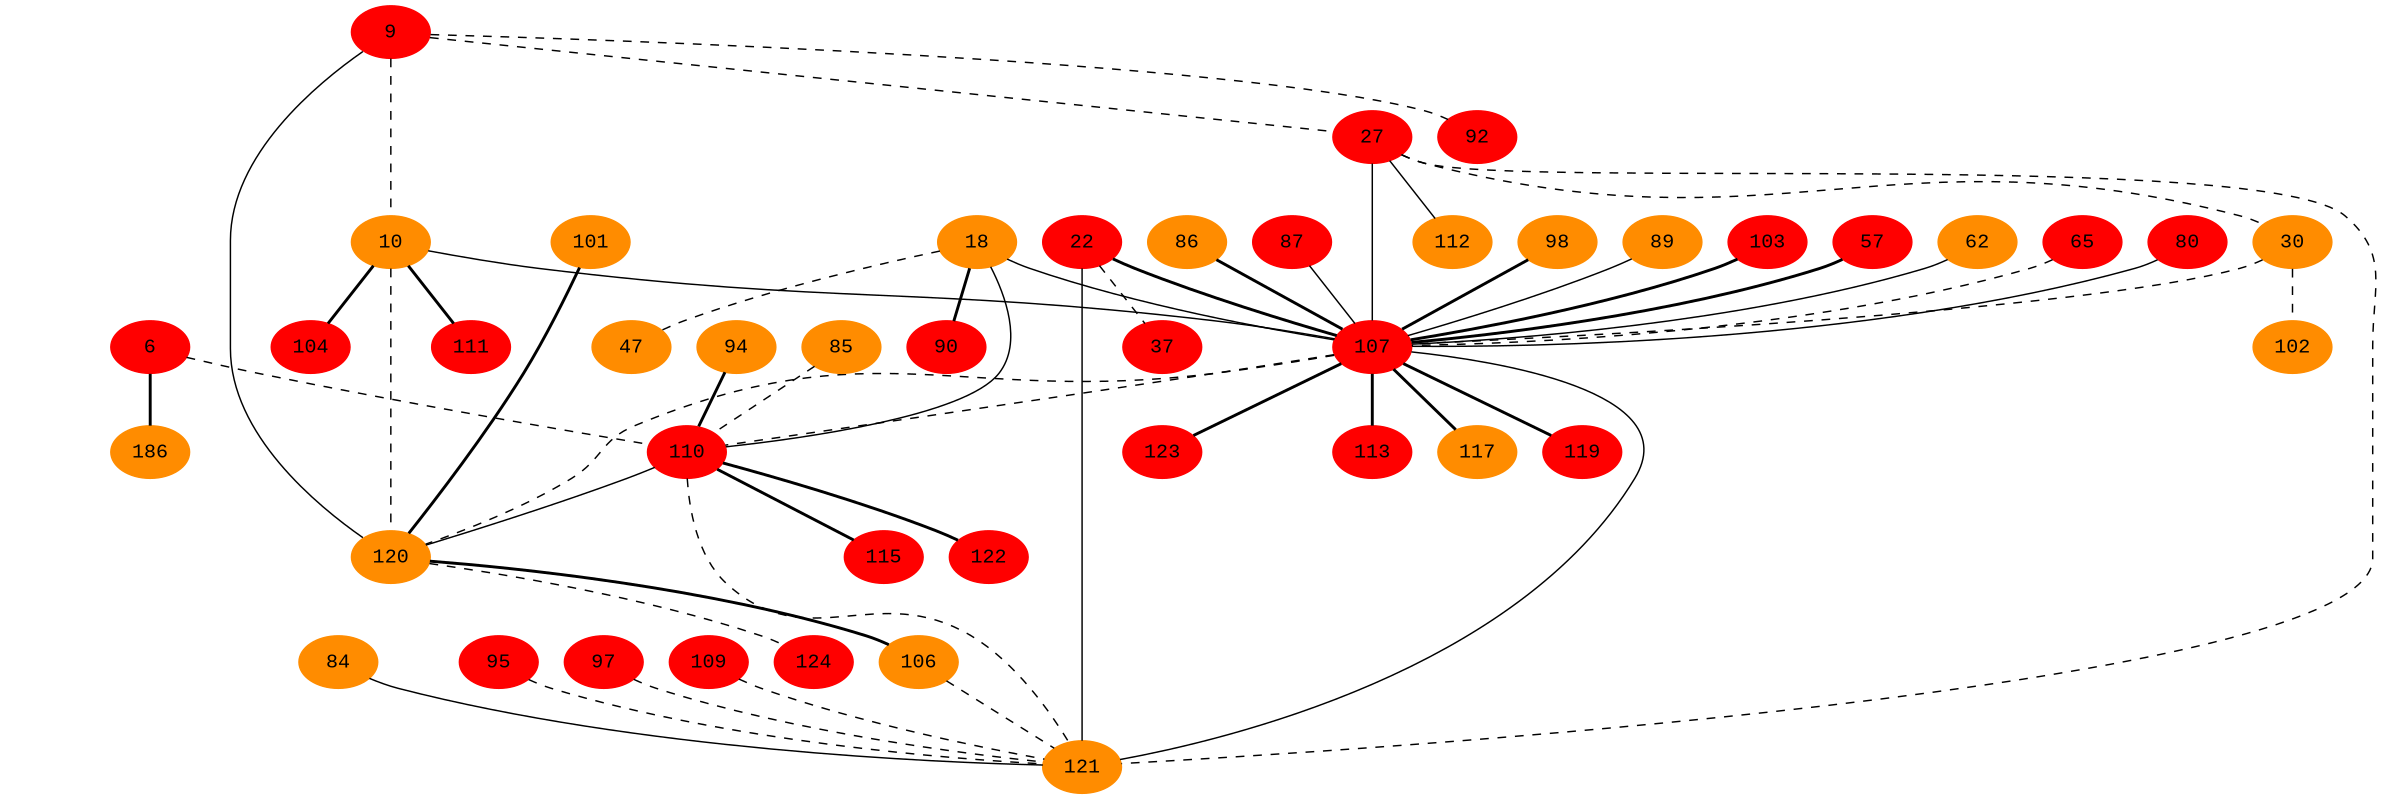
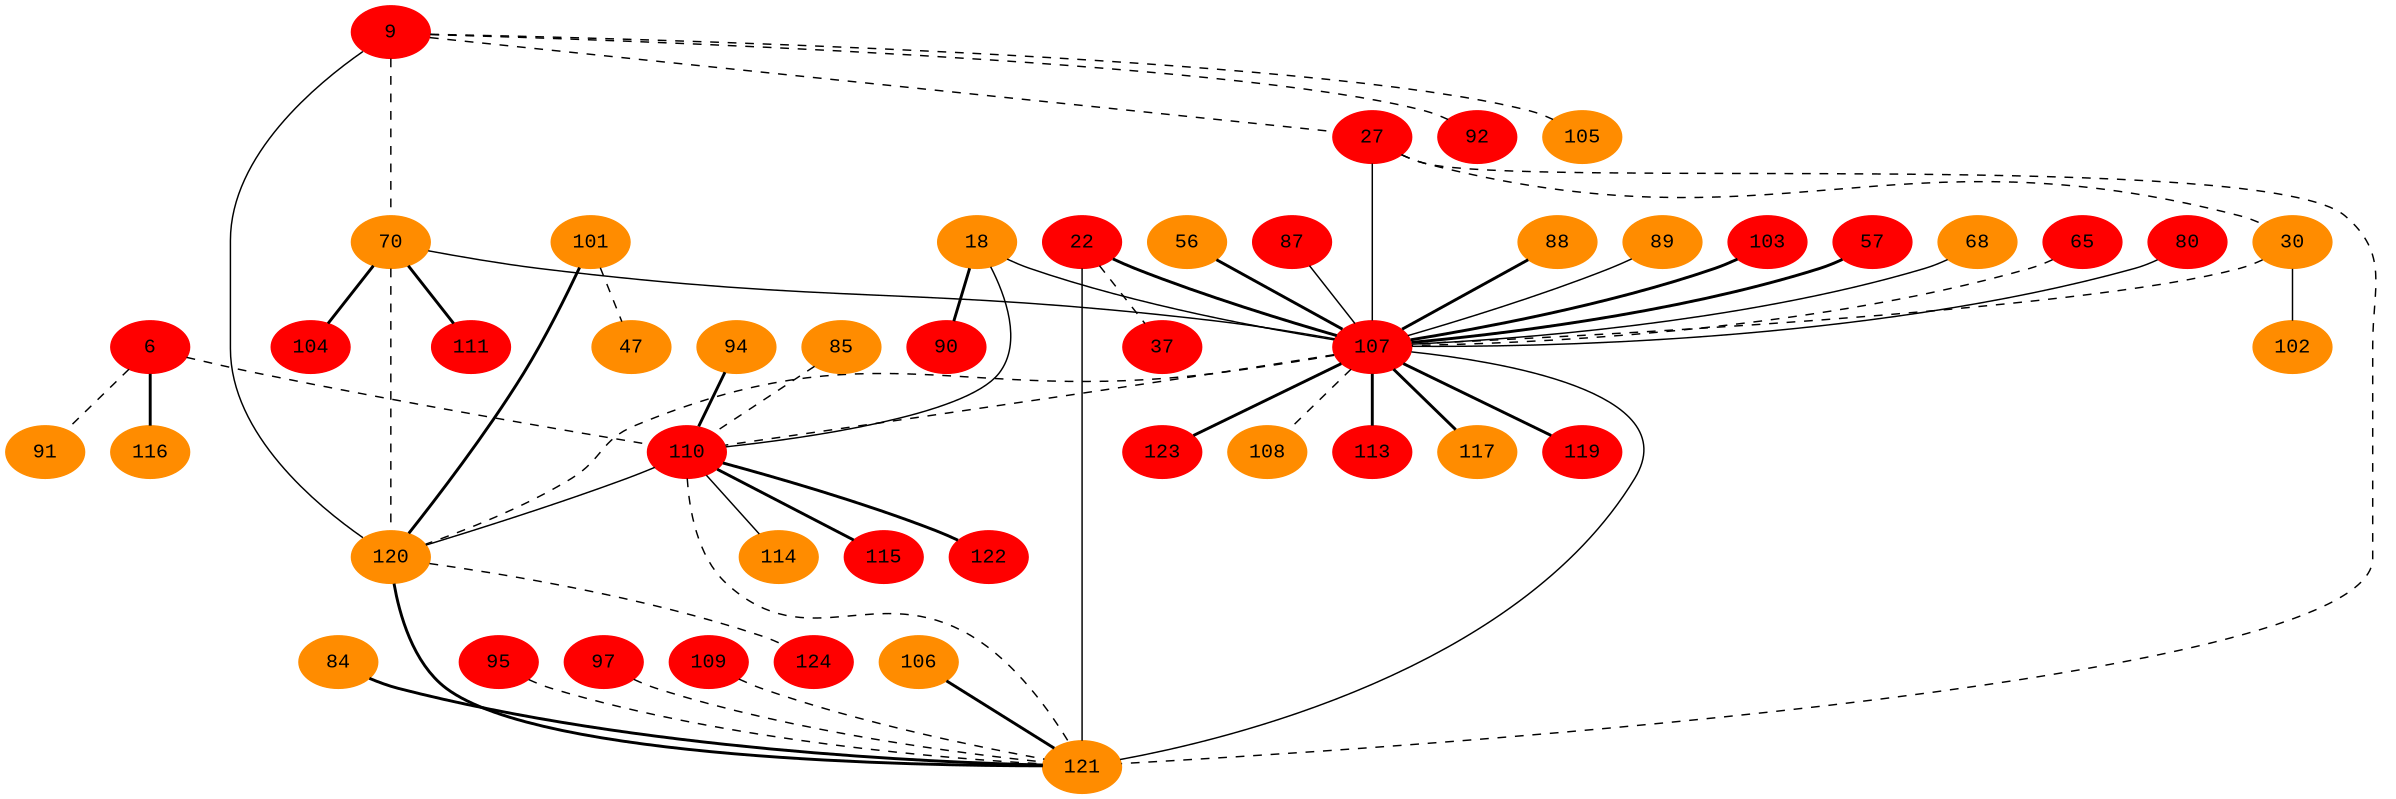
node "105": added
node "10": label "10" -> "70"
node "86": label "86" -> "56"
node "112": removed
node "98": label "98" -> "88"
node "62": label "62" -> "68"
edge "18" -- "47": now "101" -- "47"
edge "30" -- "102": style dashed -> solid
node "91": added
node "186": label "186" -> "116"
node "108": added
node "114": added
edge "120" -- "106": now "120" -- "121"
edge "106" -- "121": style dashed -> bold
edge "84" -- "121": style solid -> bold
